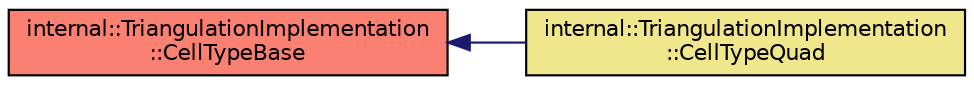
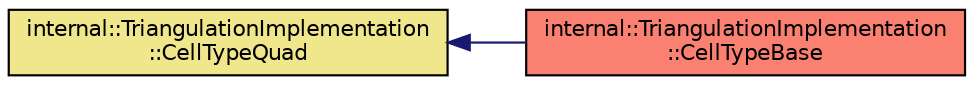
edge "internal::TriangulationImplementation ::CellTypeQuad" -> "internal::TriangulationImplementation ::CellTypeBase": reversed
